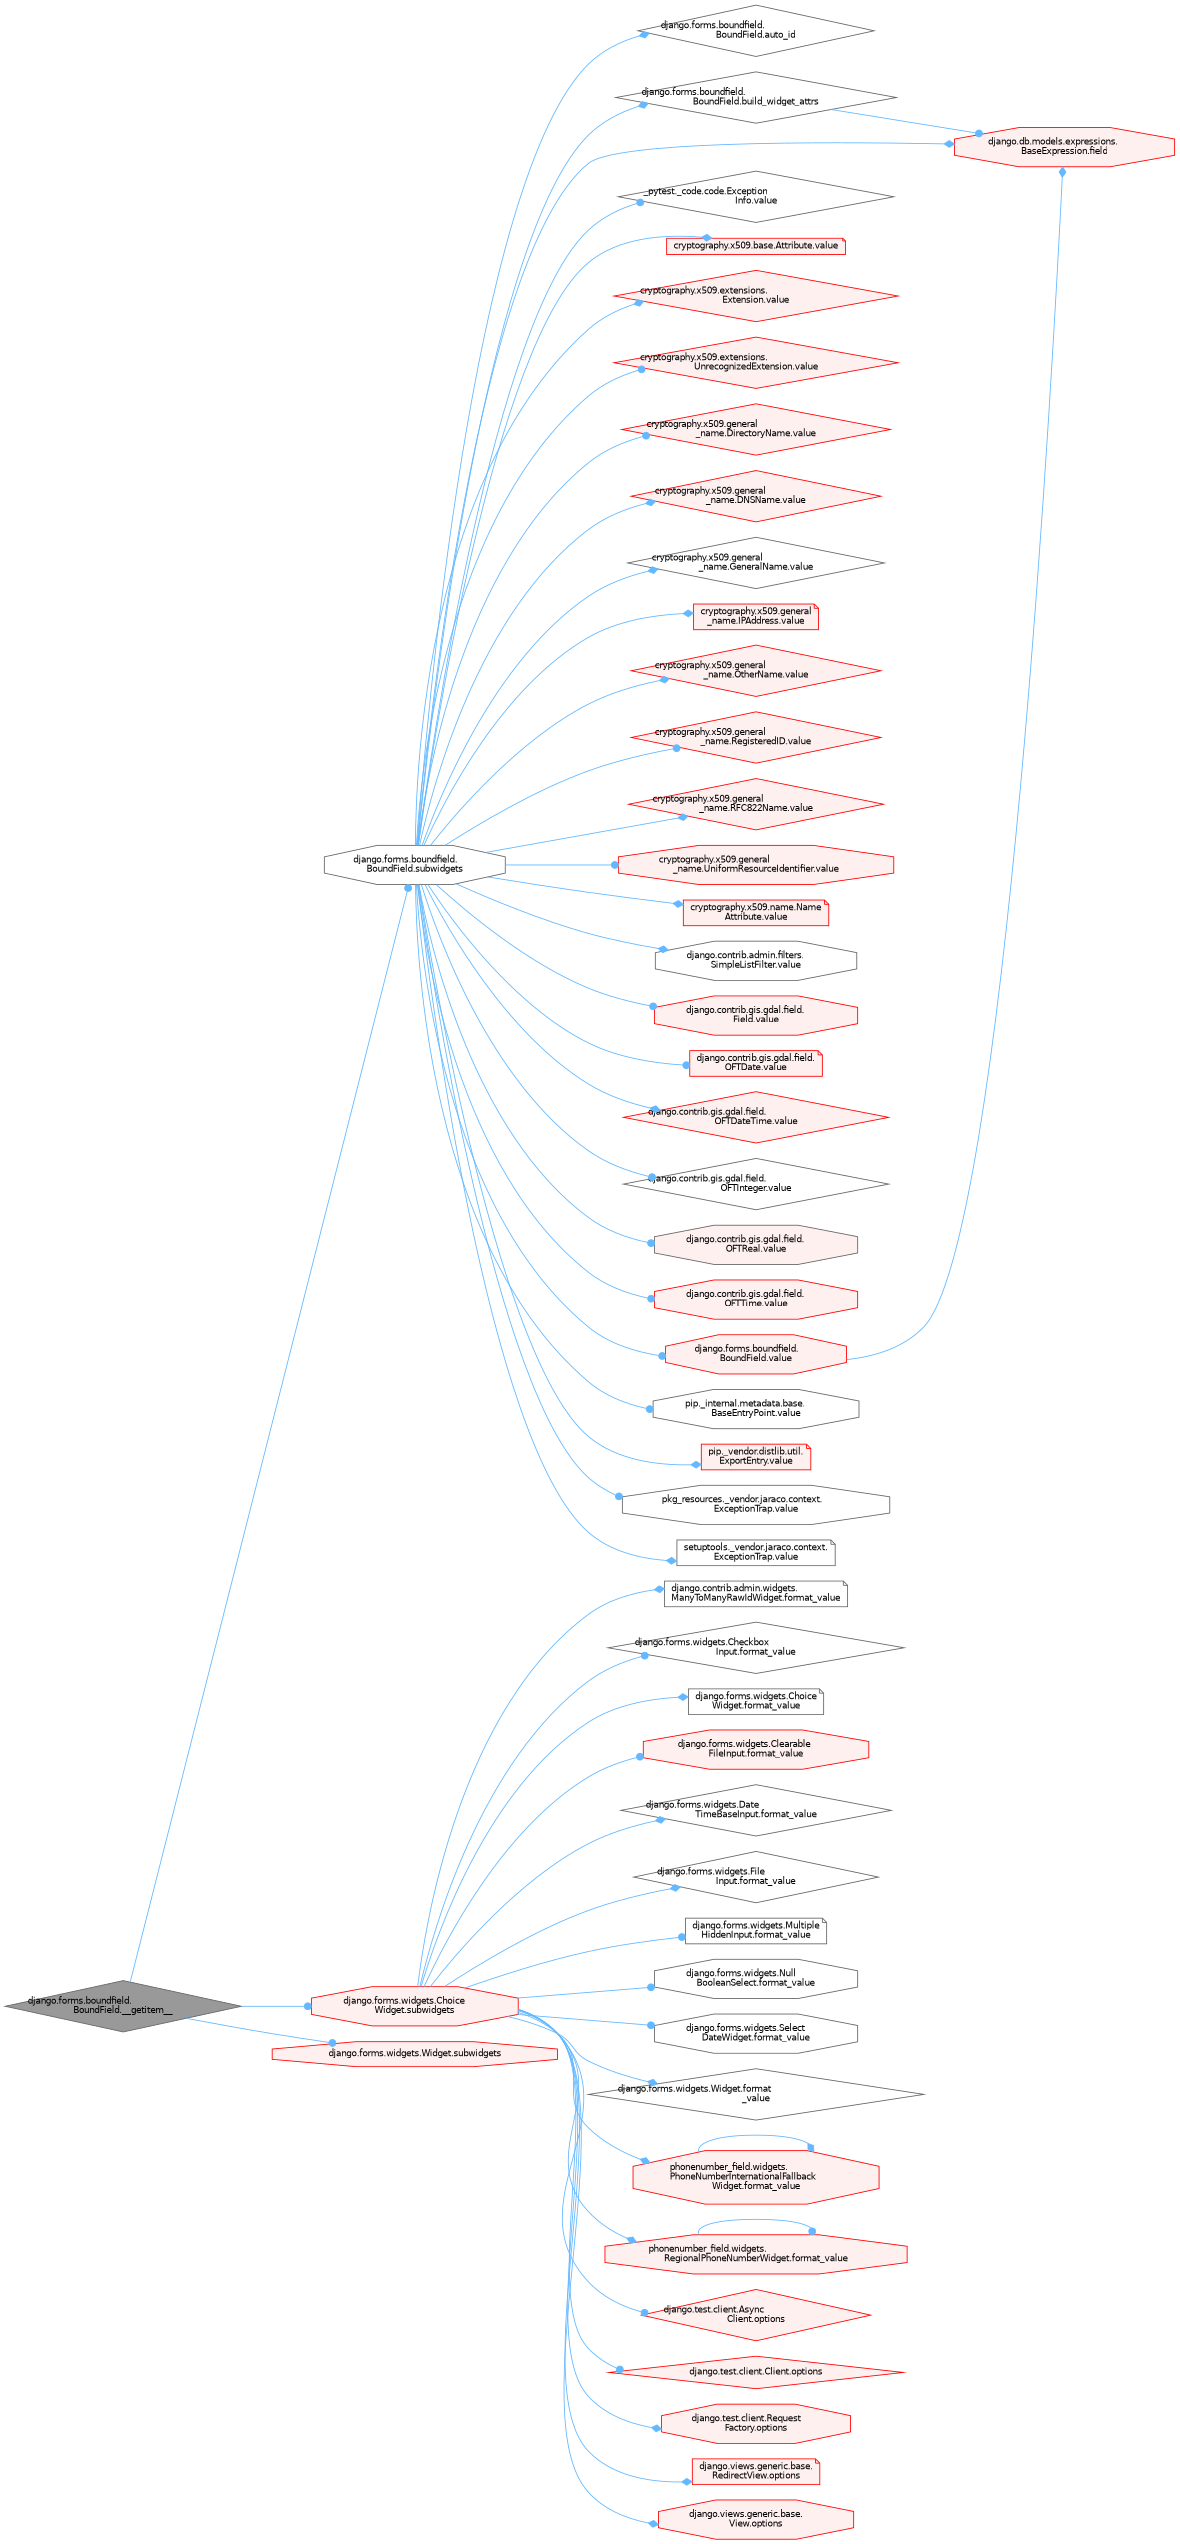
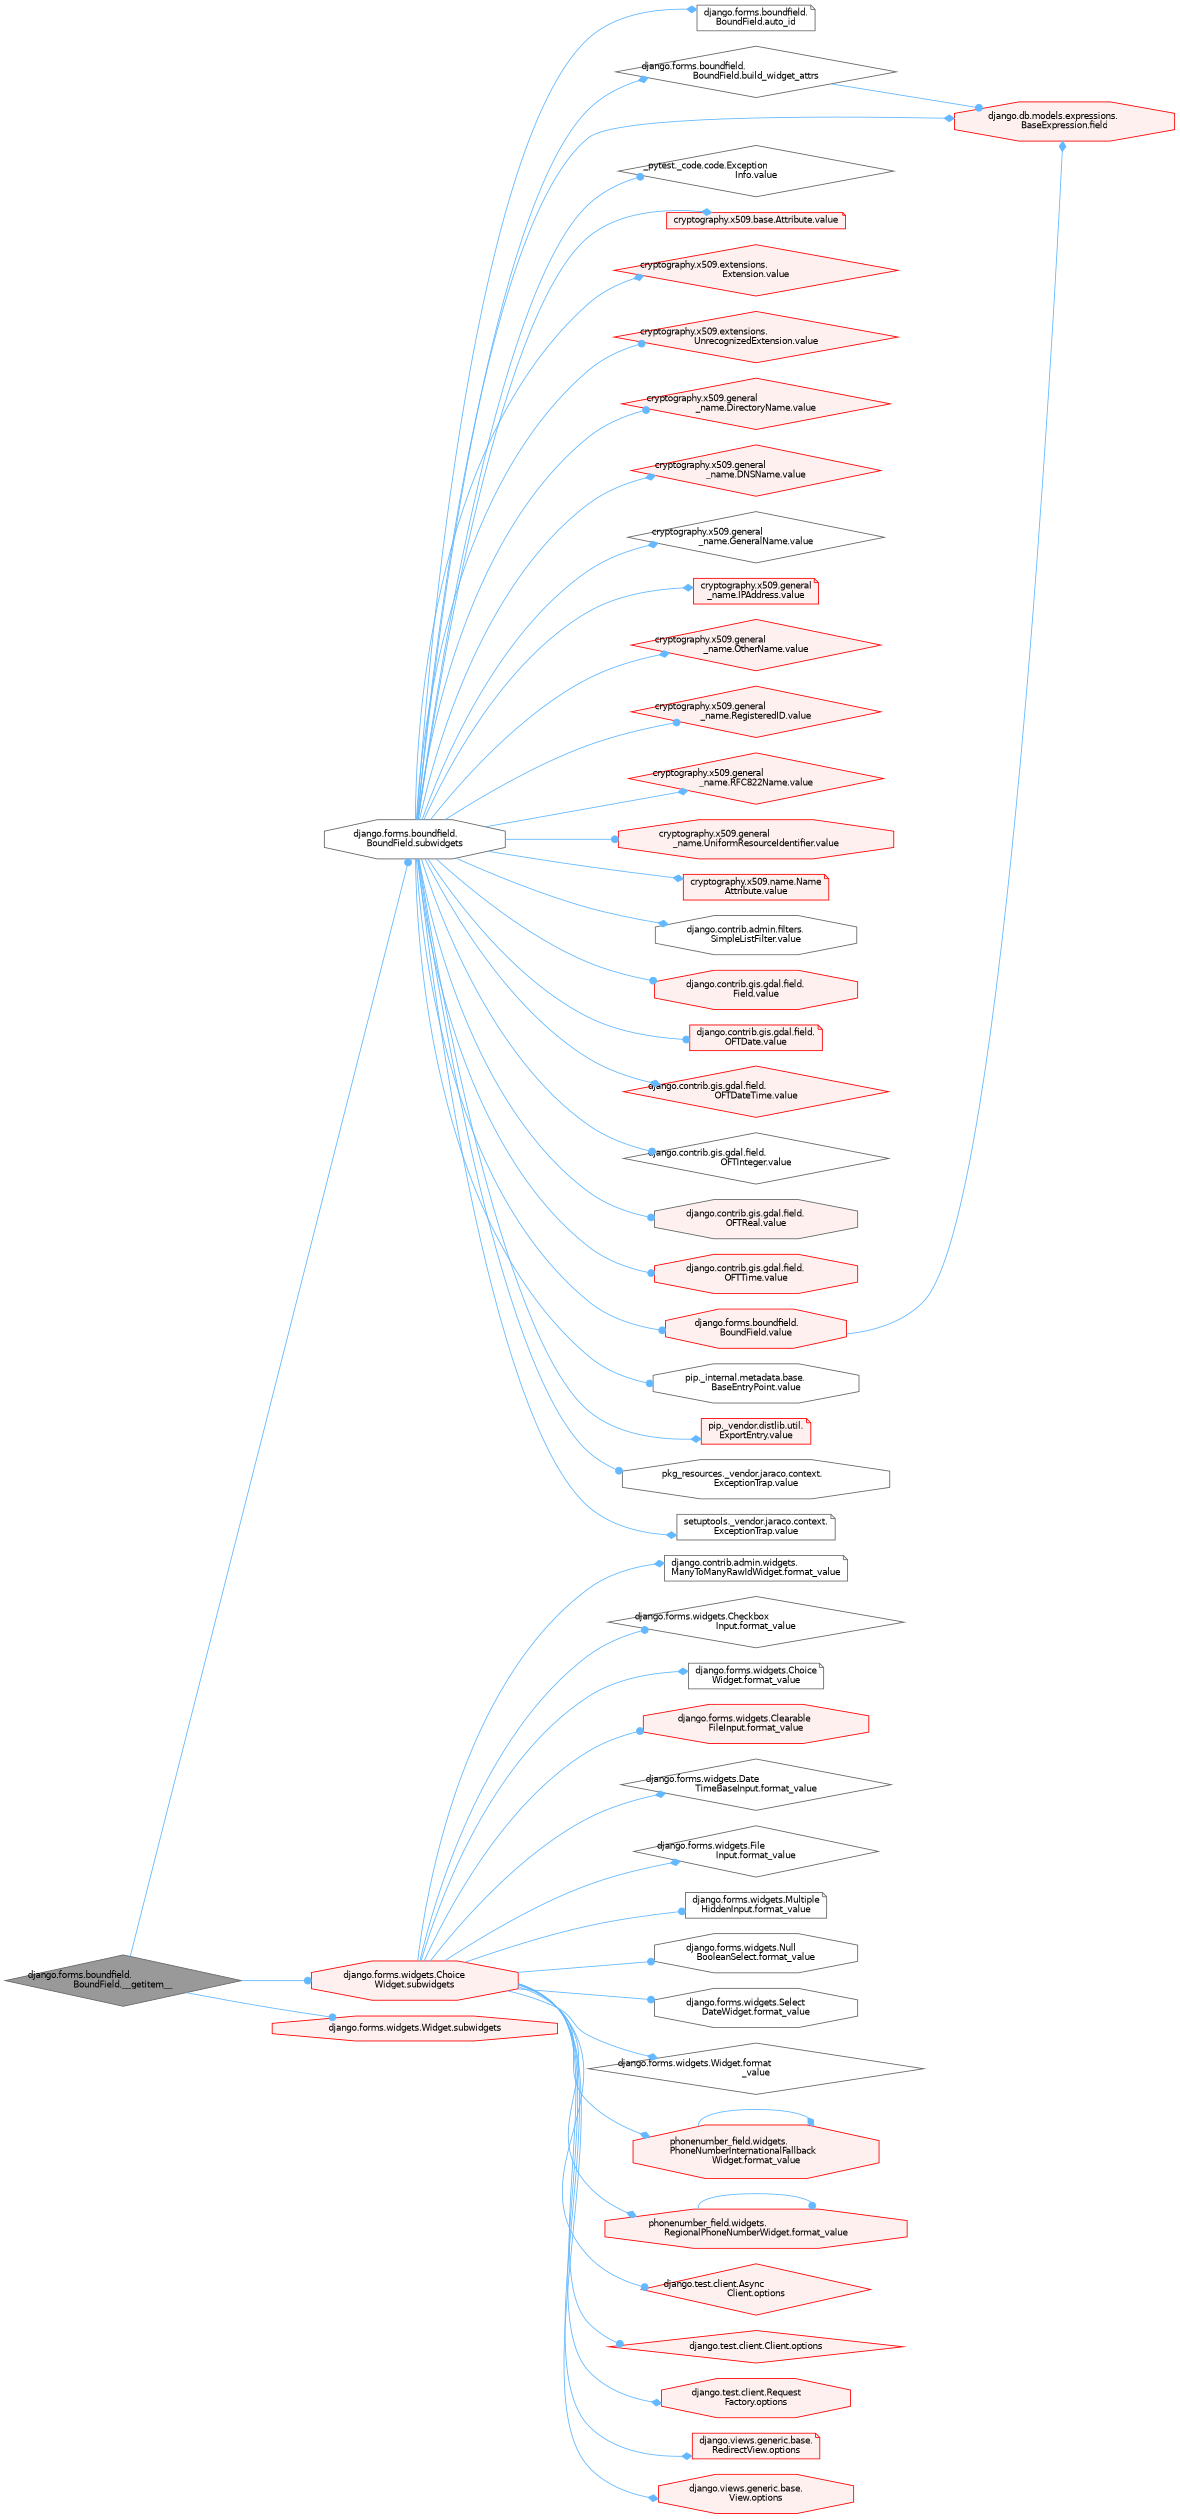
node "django.forms.boundfield. BoundField.auto_id": shape diamond -> note
